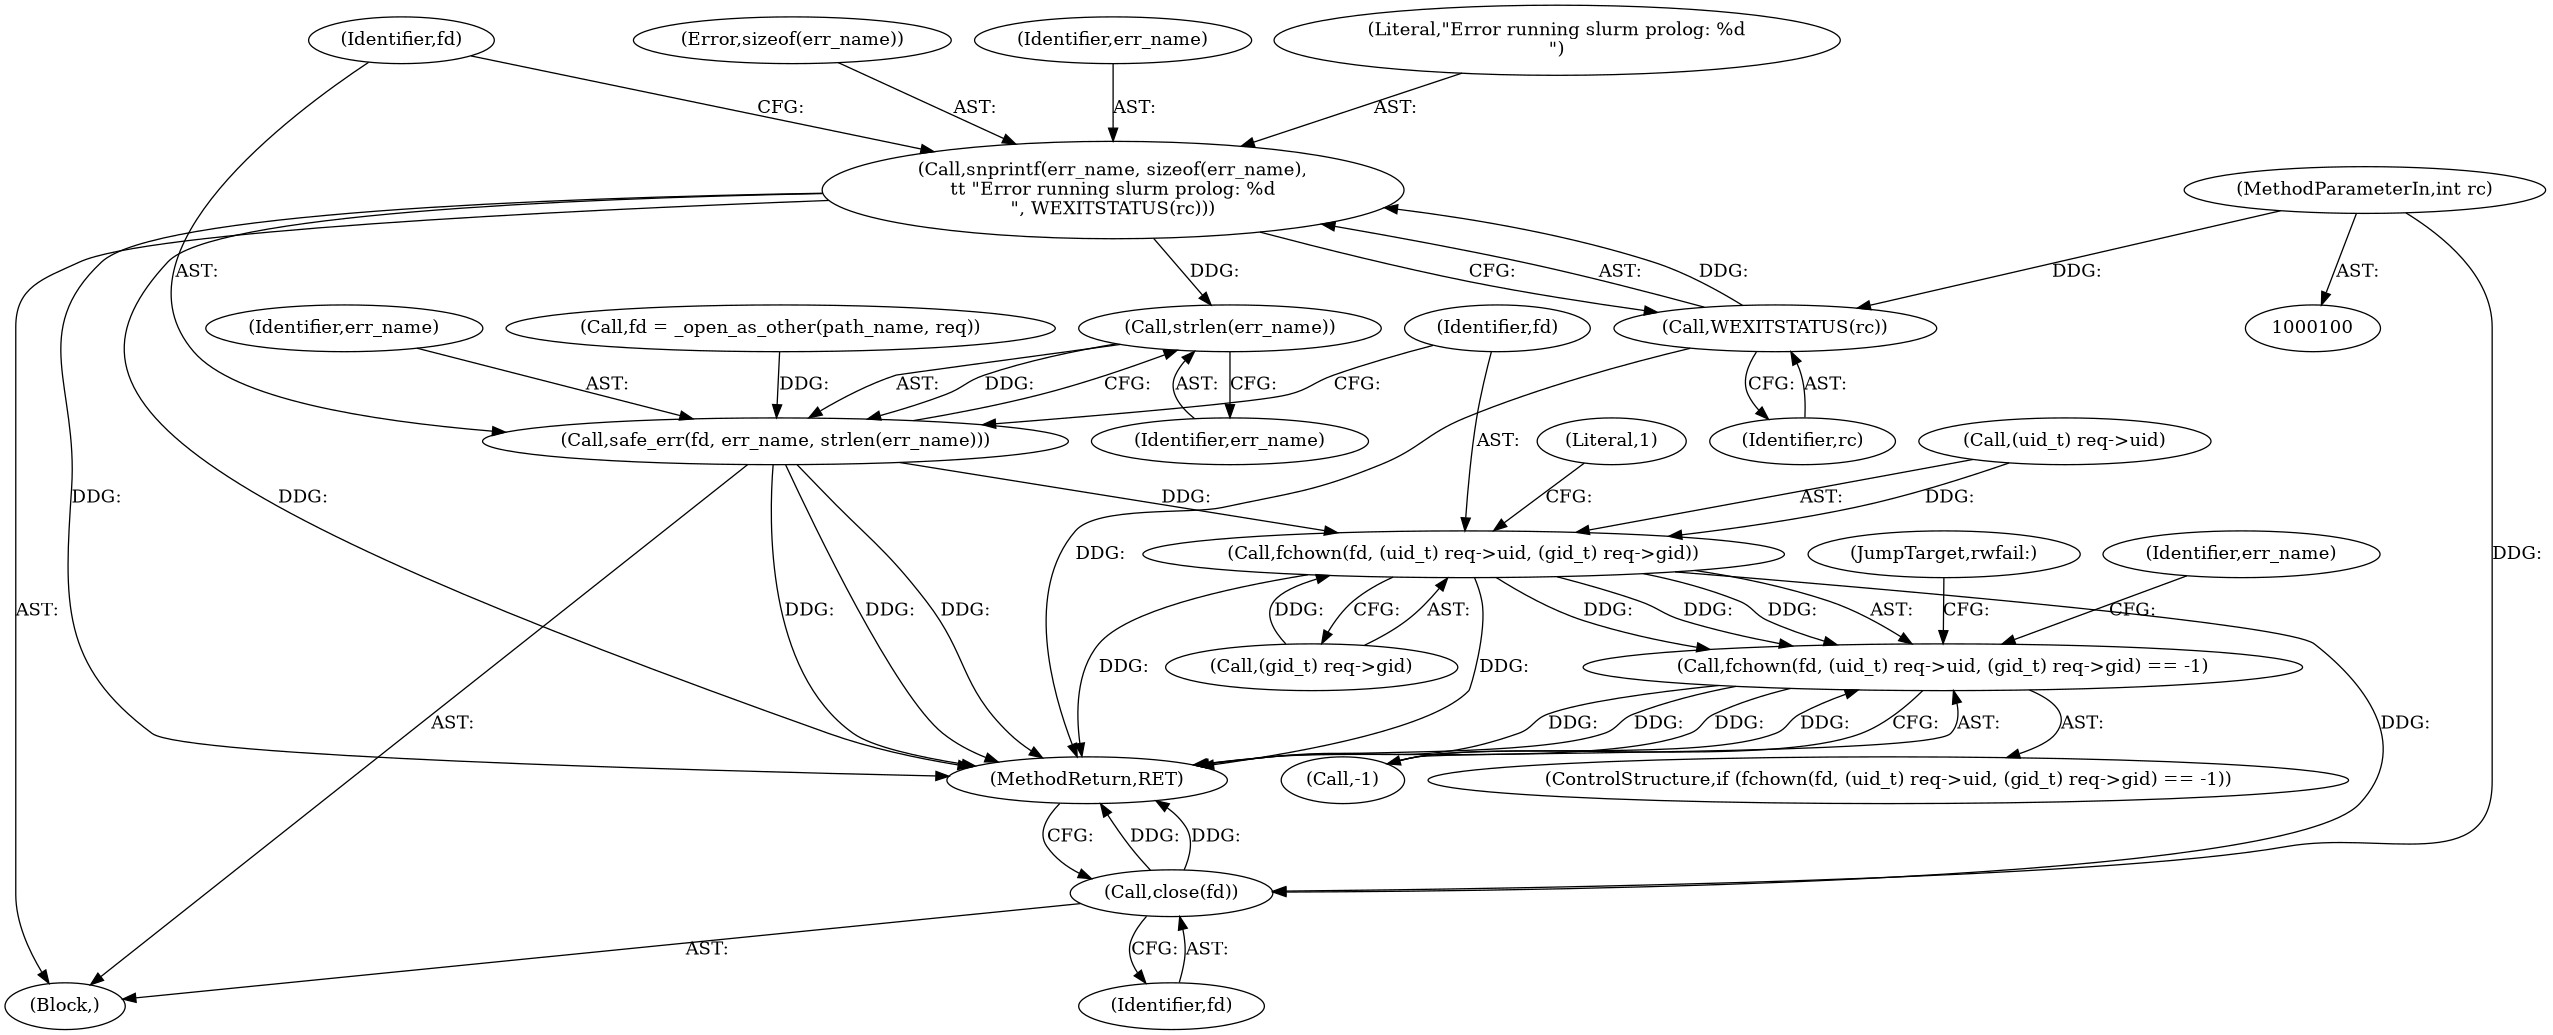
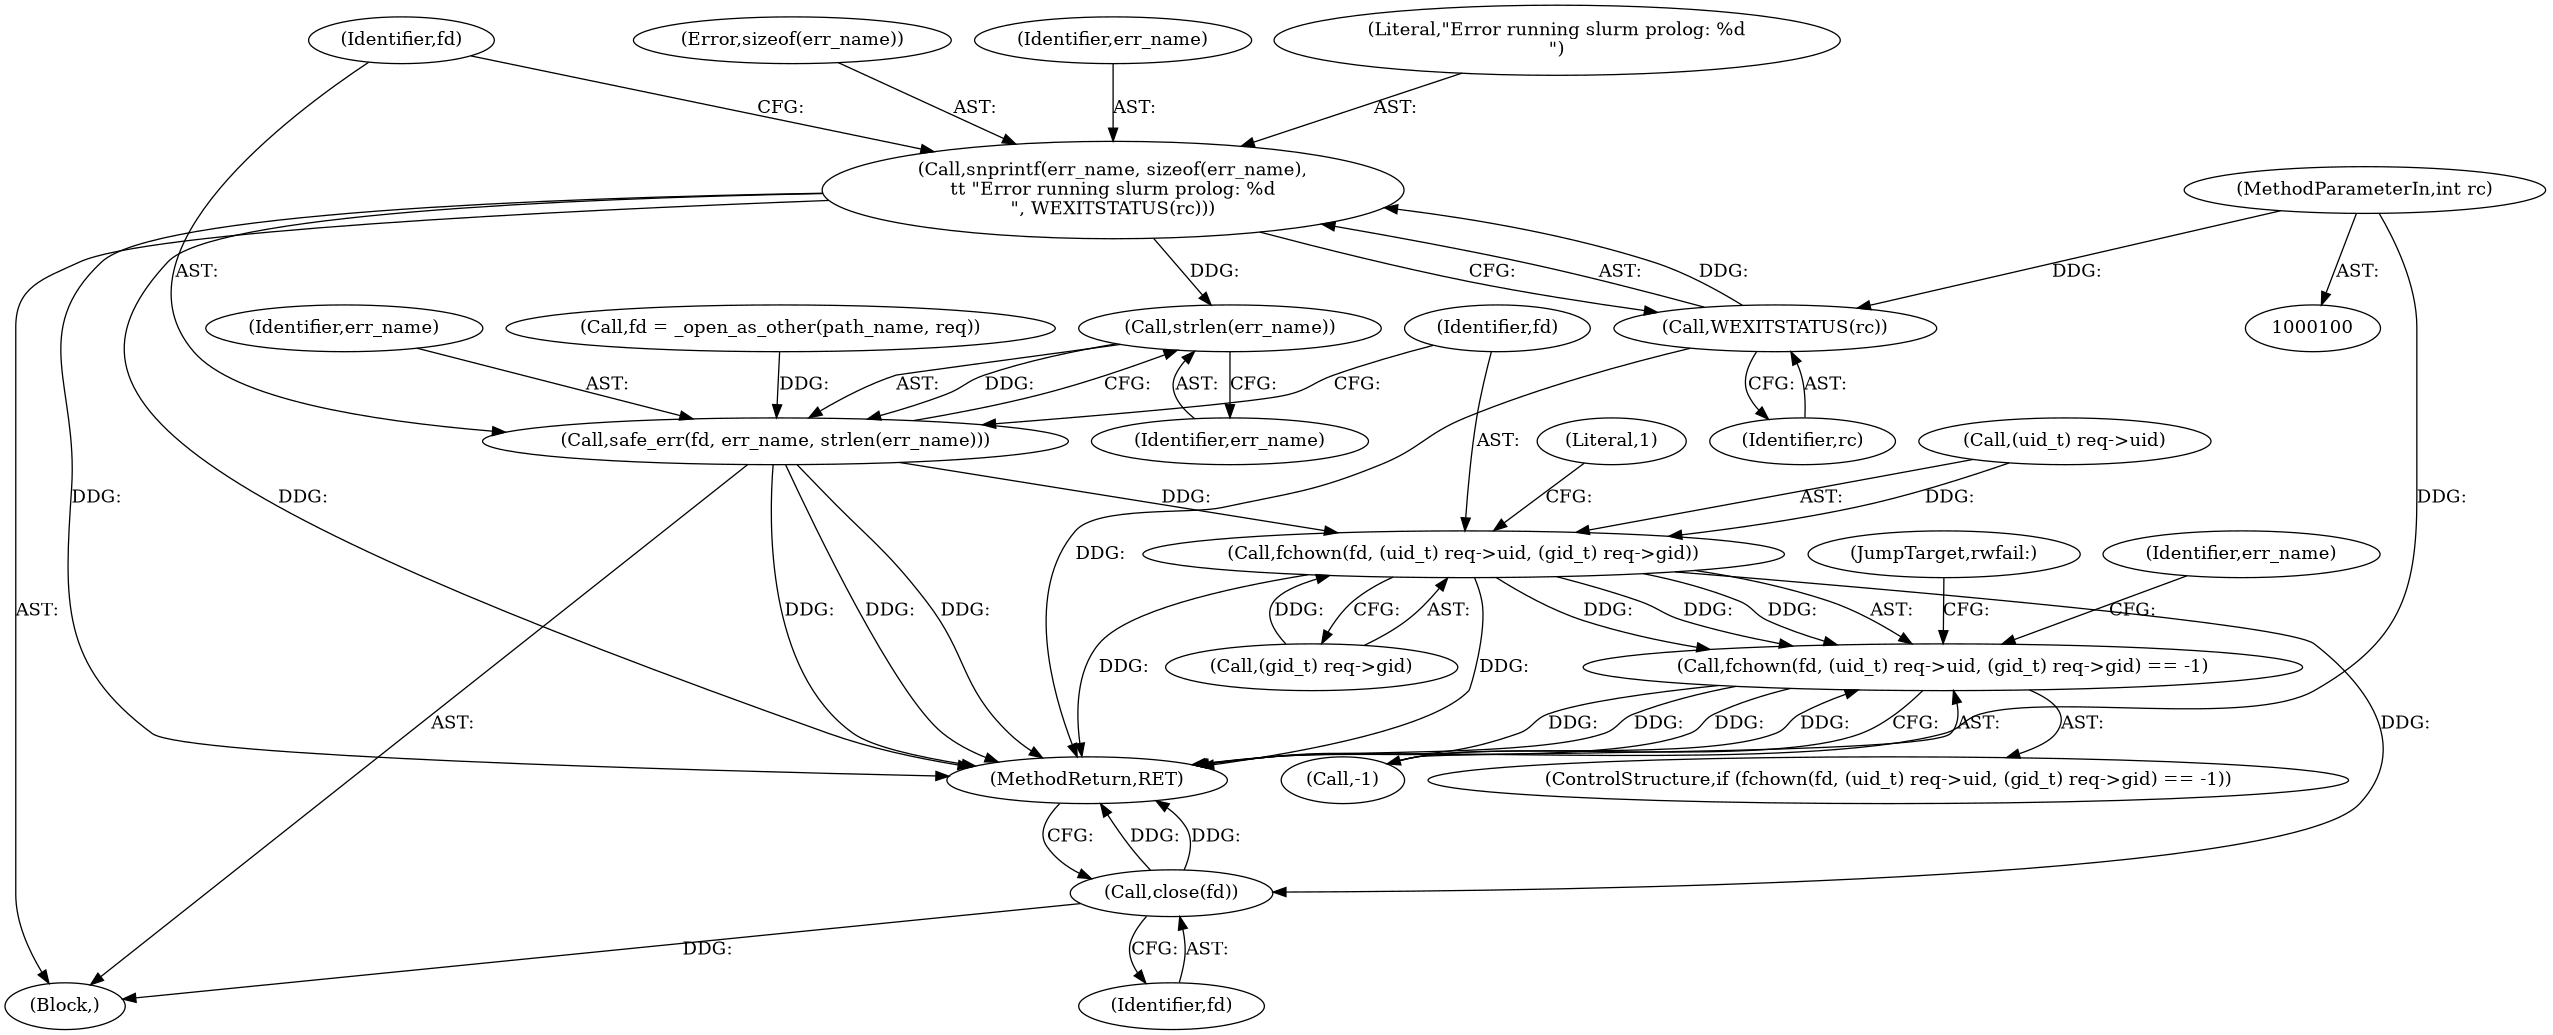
edge "(MethodParameterIn,int rc)" -> "(Call,close(fd))": now "(MethodParameterIn,int rc)" -> "(MethodReturn,RET)"
edge "(Call,close(fd))" -> "(Block,)": label "AST: " -> "DDG: "
